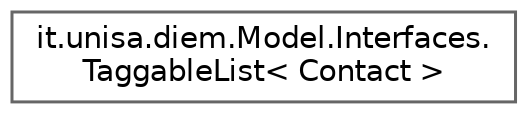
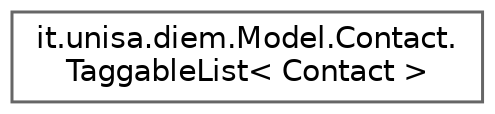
node "it.unisa.diem.Model.Interfaces. TaggableList< Contact >": label "it.unisa.diem.Model.Interfaces. TaggableList< Contact >" -> "it.unisa.diem.Model.Contact. TaggableList< Contact >"
